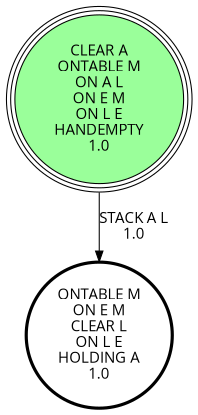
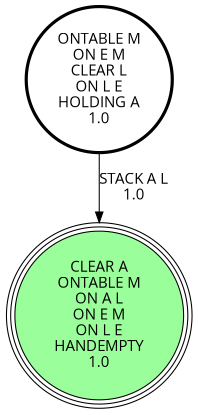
edge "CLEAR A ONTABLE M ON A L ON E M ON L E HANDEMPTY 1.0" -> "ONTABLE M ON E M CLEAR L ON L E HOLDING A 1.0": reversed
